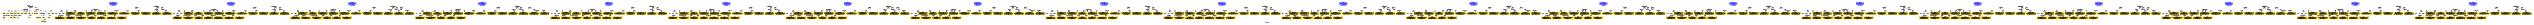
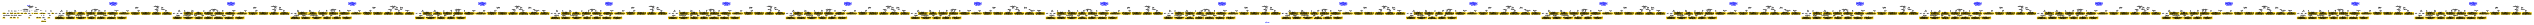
node "CulturalHeritageObject2": fillcolor lightgray -> gold
